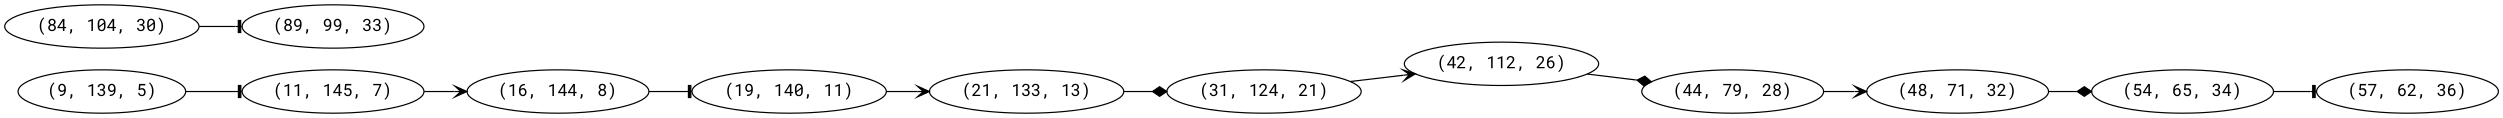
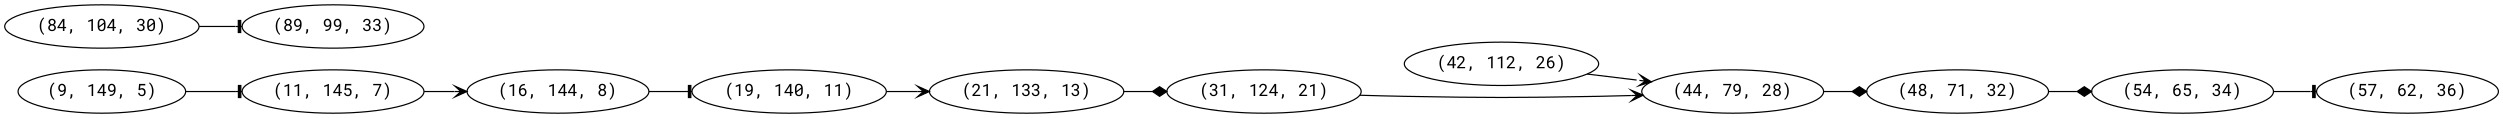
edge "(42, 112, 26)" -> "(44, 79, 28)": arrowhead diamond -> vee
edge "(31, 124, 21)" -> "(42, 112, 26)": now "(31, 124, 21)" -> "(44, 79, 28)"
node "(9, 139, 5)": label "(9, 139, 5)" -> "(9, 149, 5)"
edge "(44, 79, 28)" -> "(48, 71, 32)": arrowhead vee -> diamond
